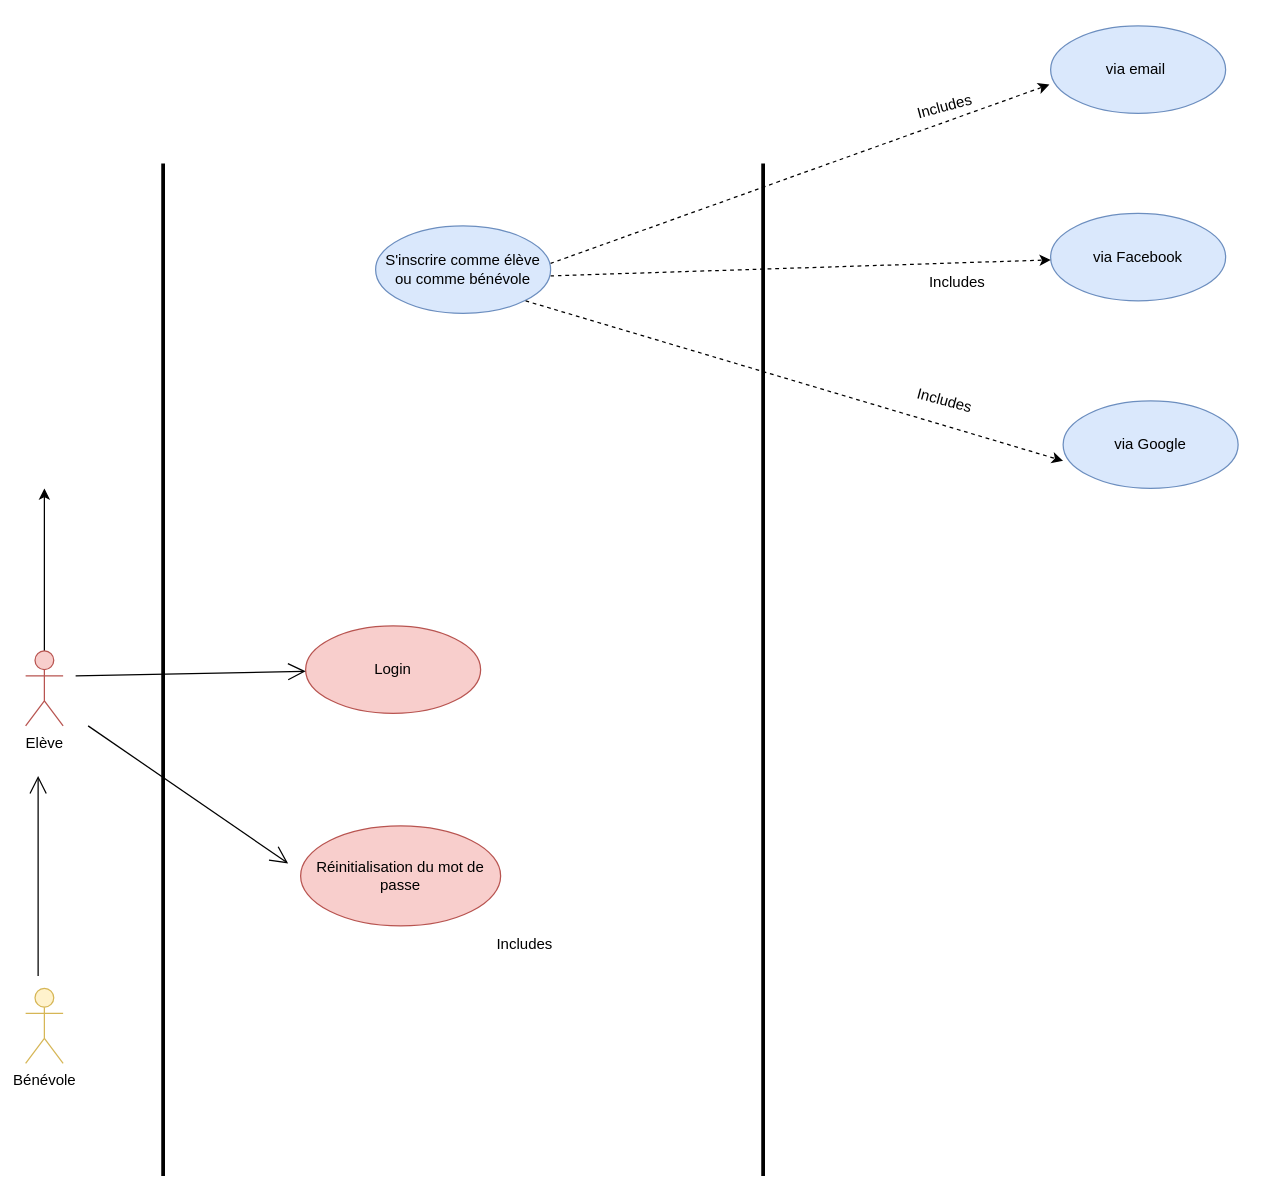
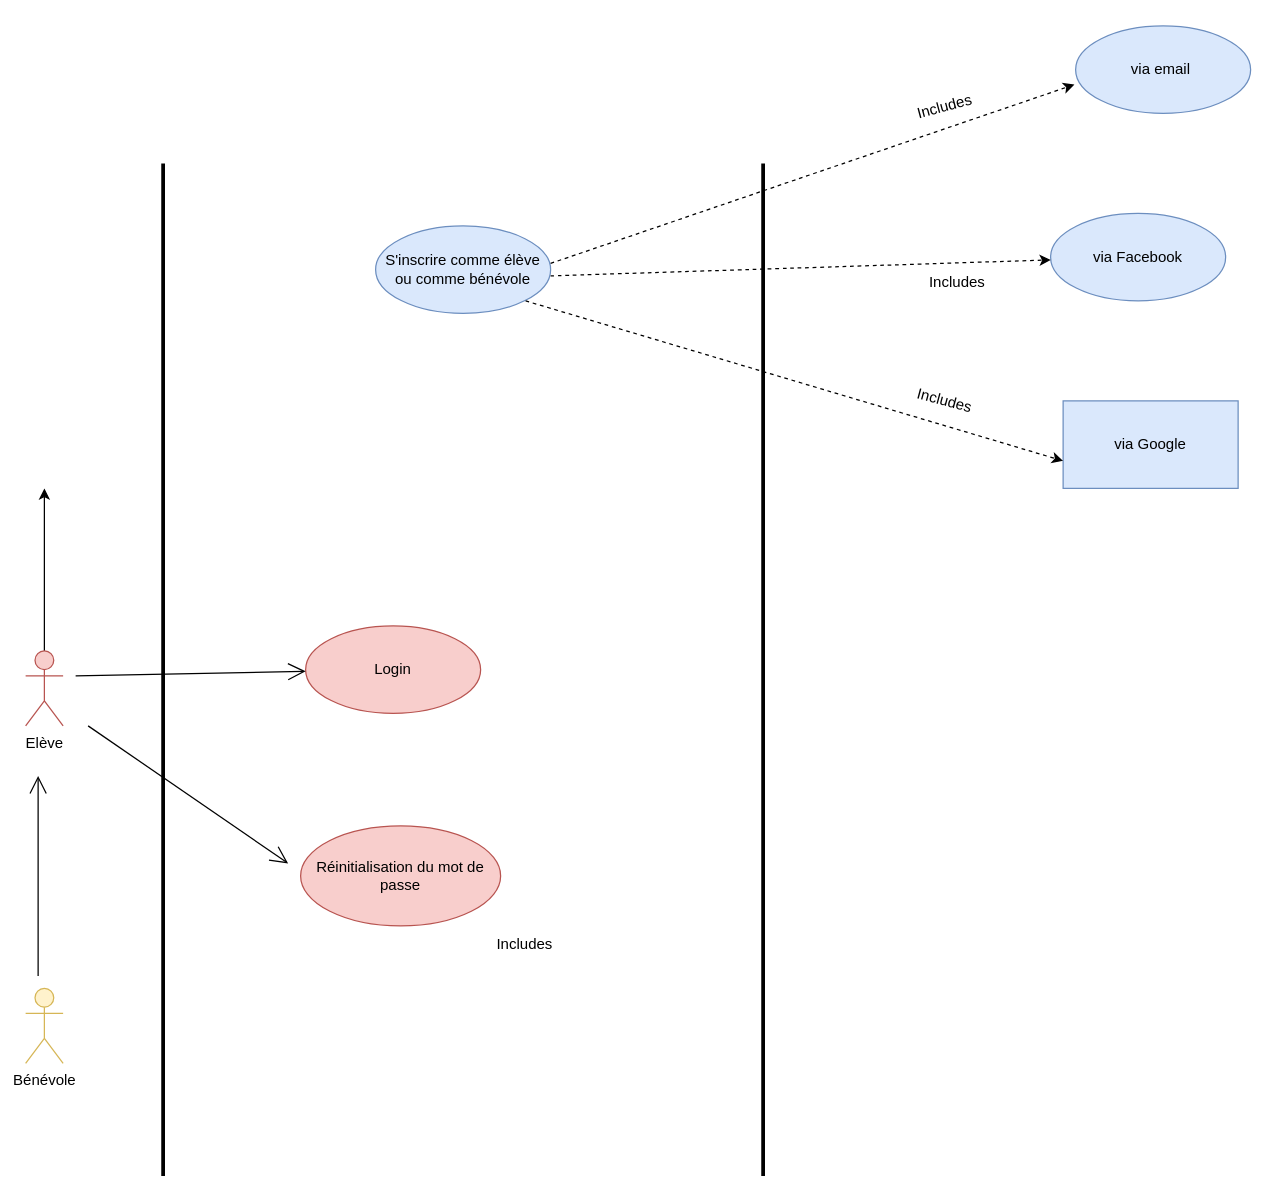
node "via email": moved (1138, 69) -> (1163, 69)
node "via Google": shape ellipse -> rectangle
